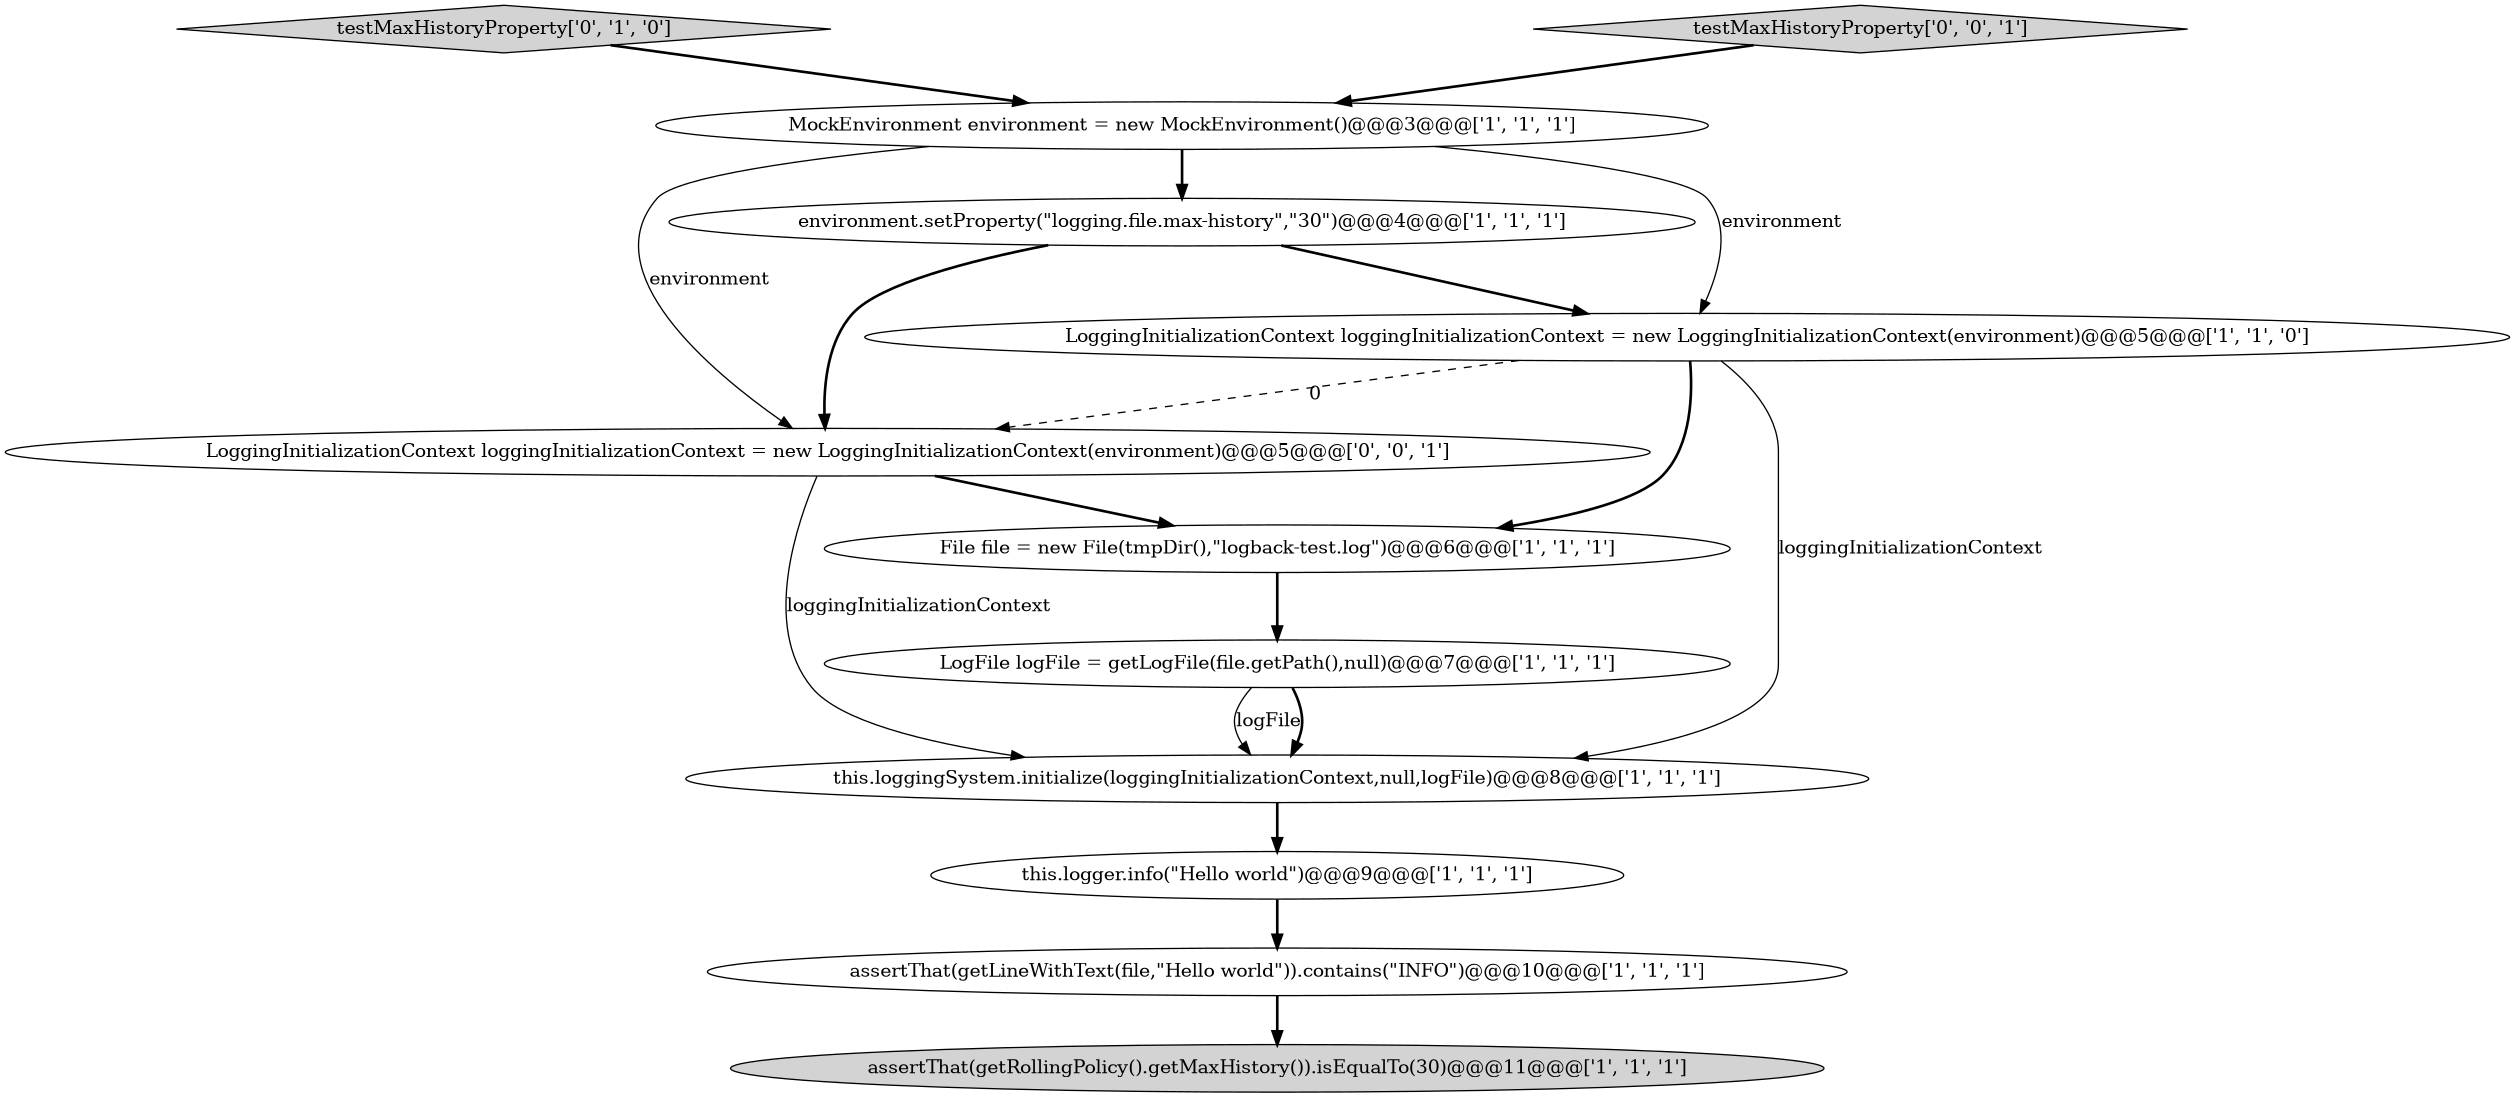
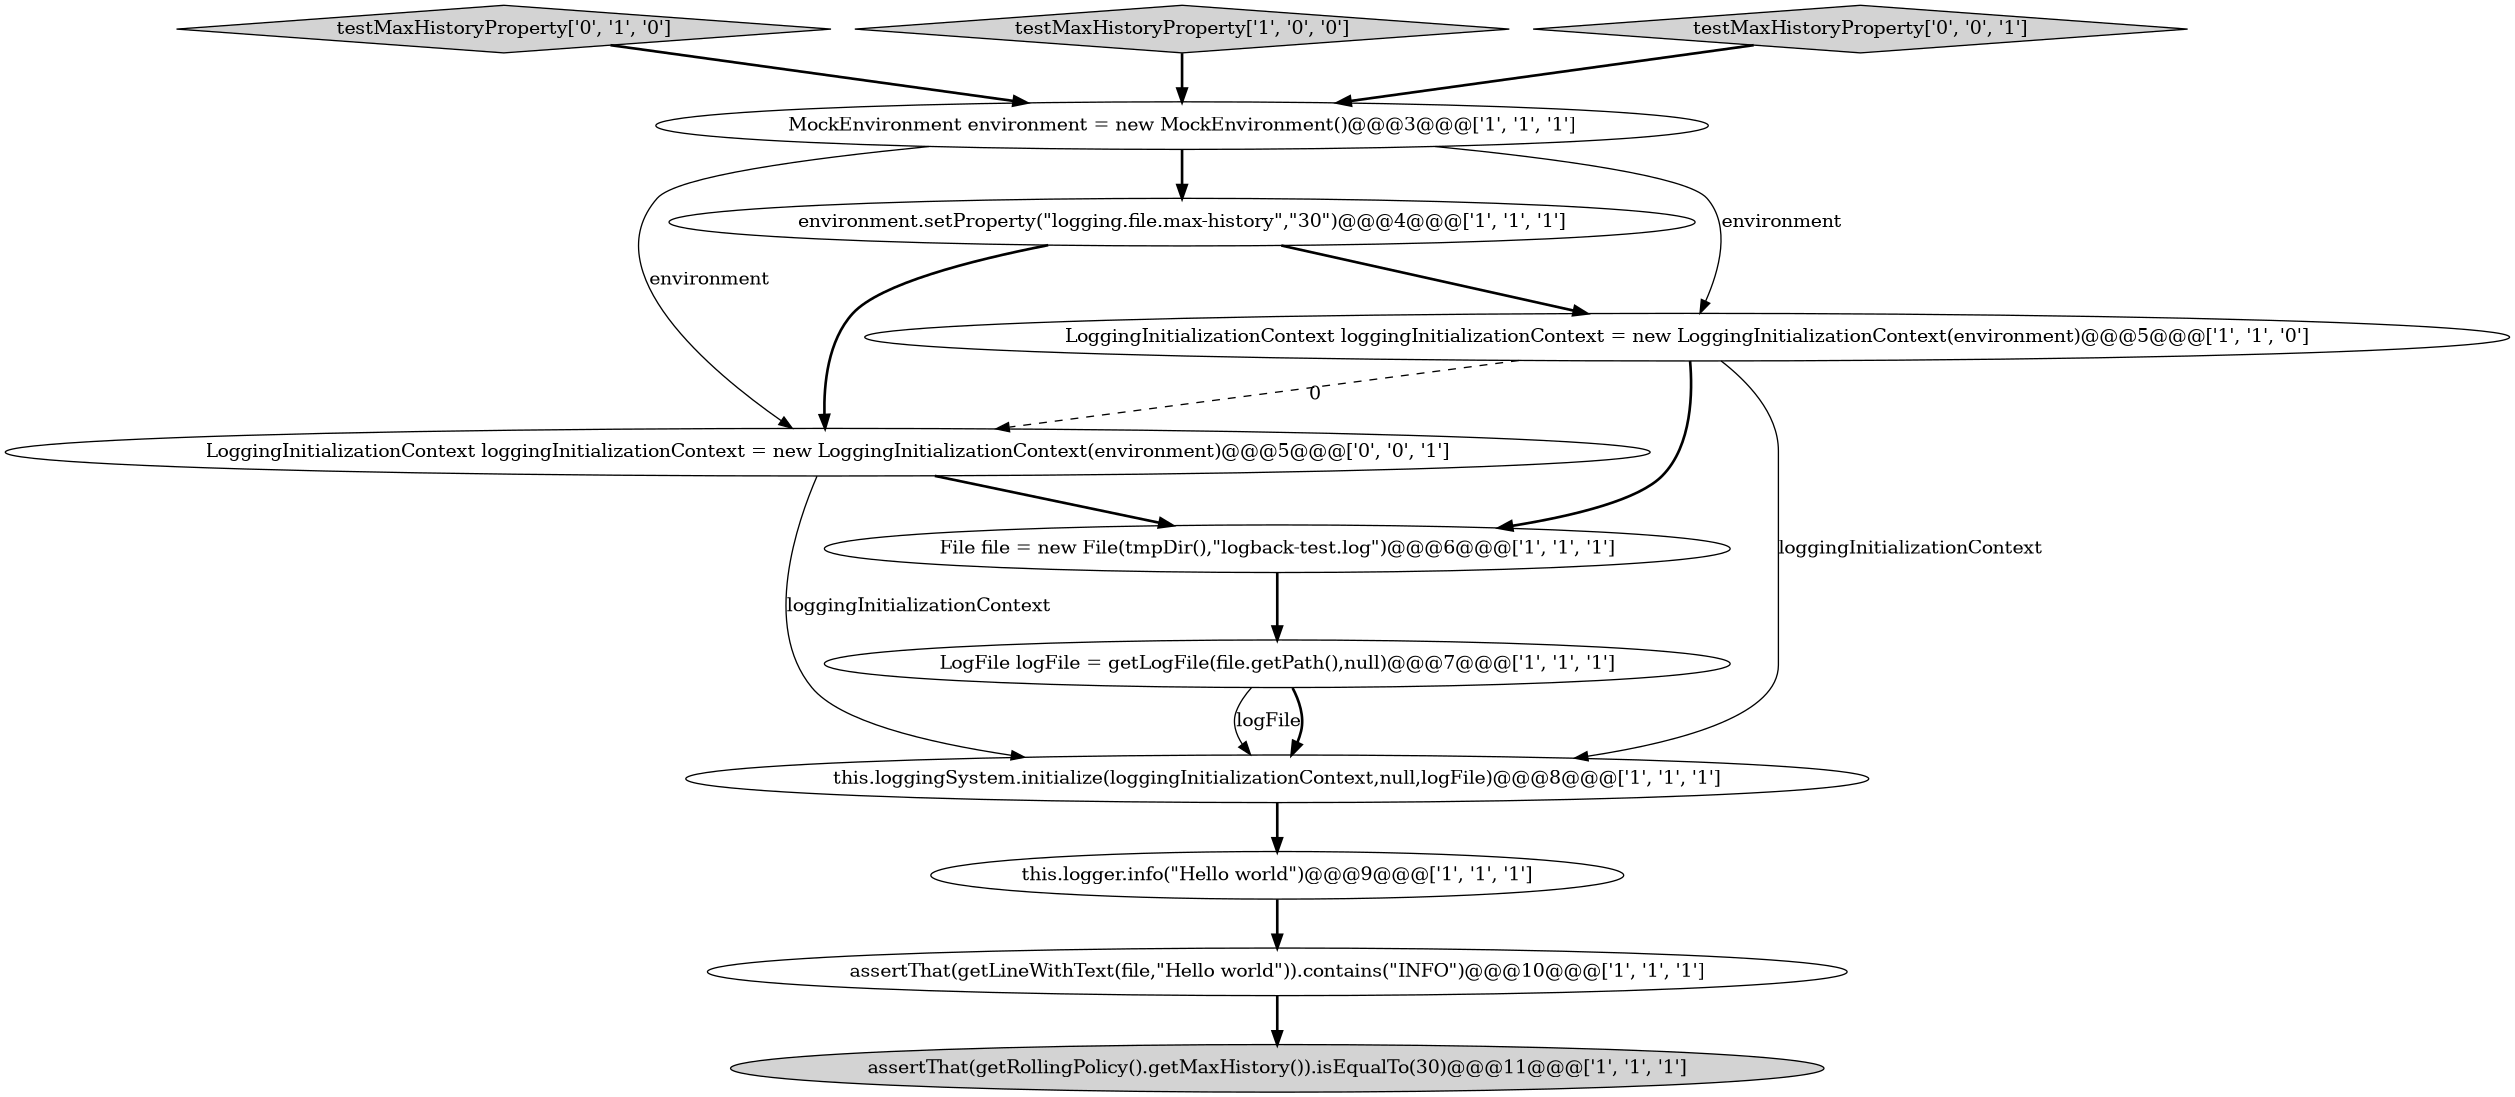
node "testMaxHistoryProperty['1', '0', '0']": added
